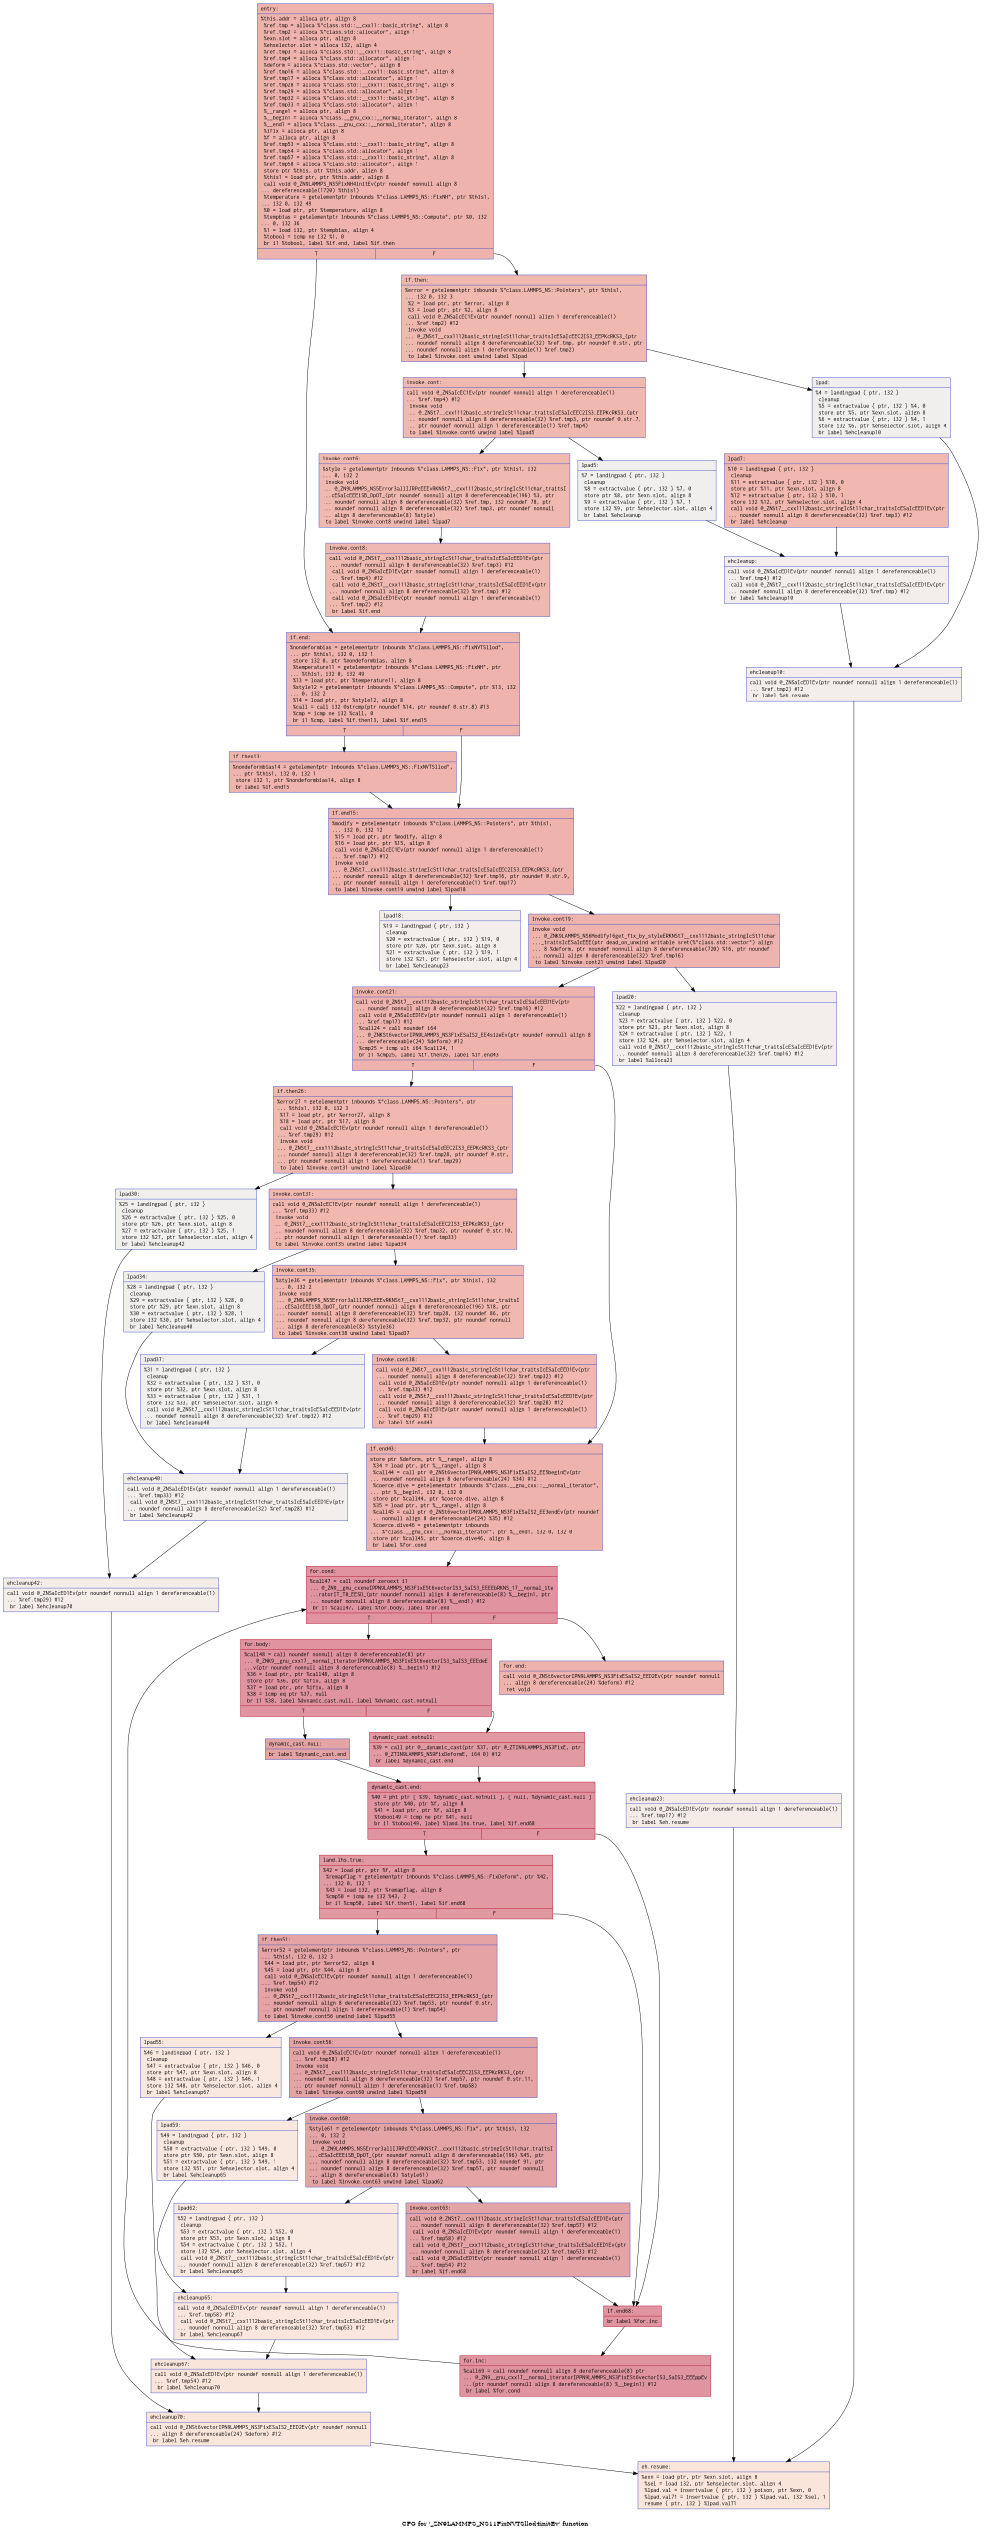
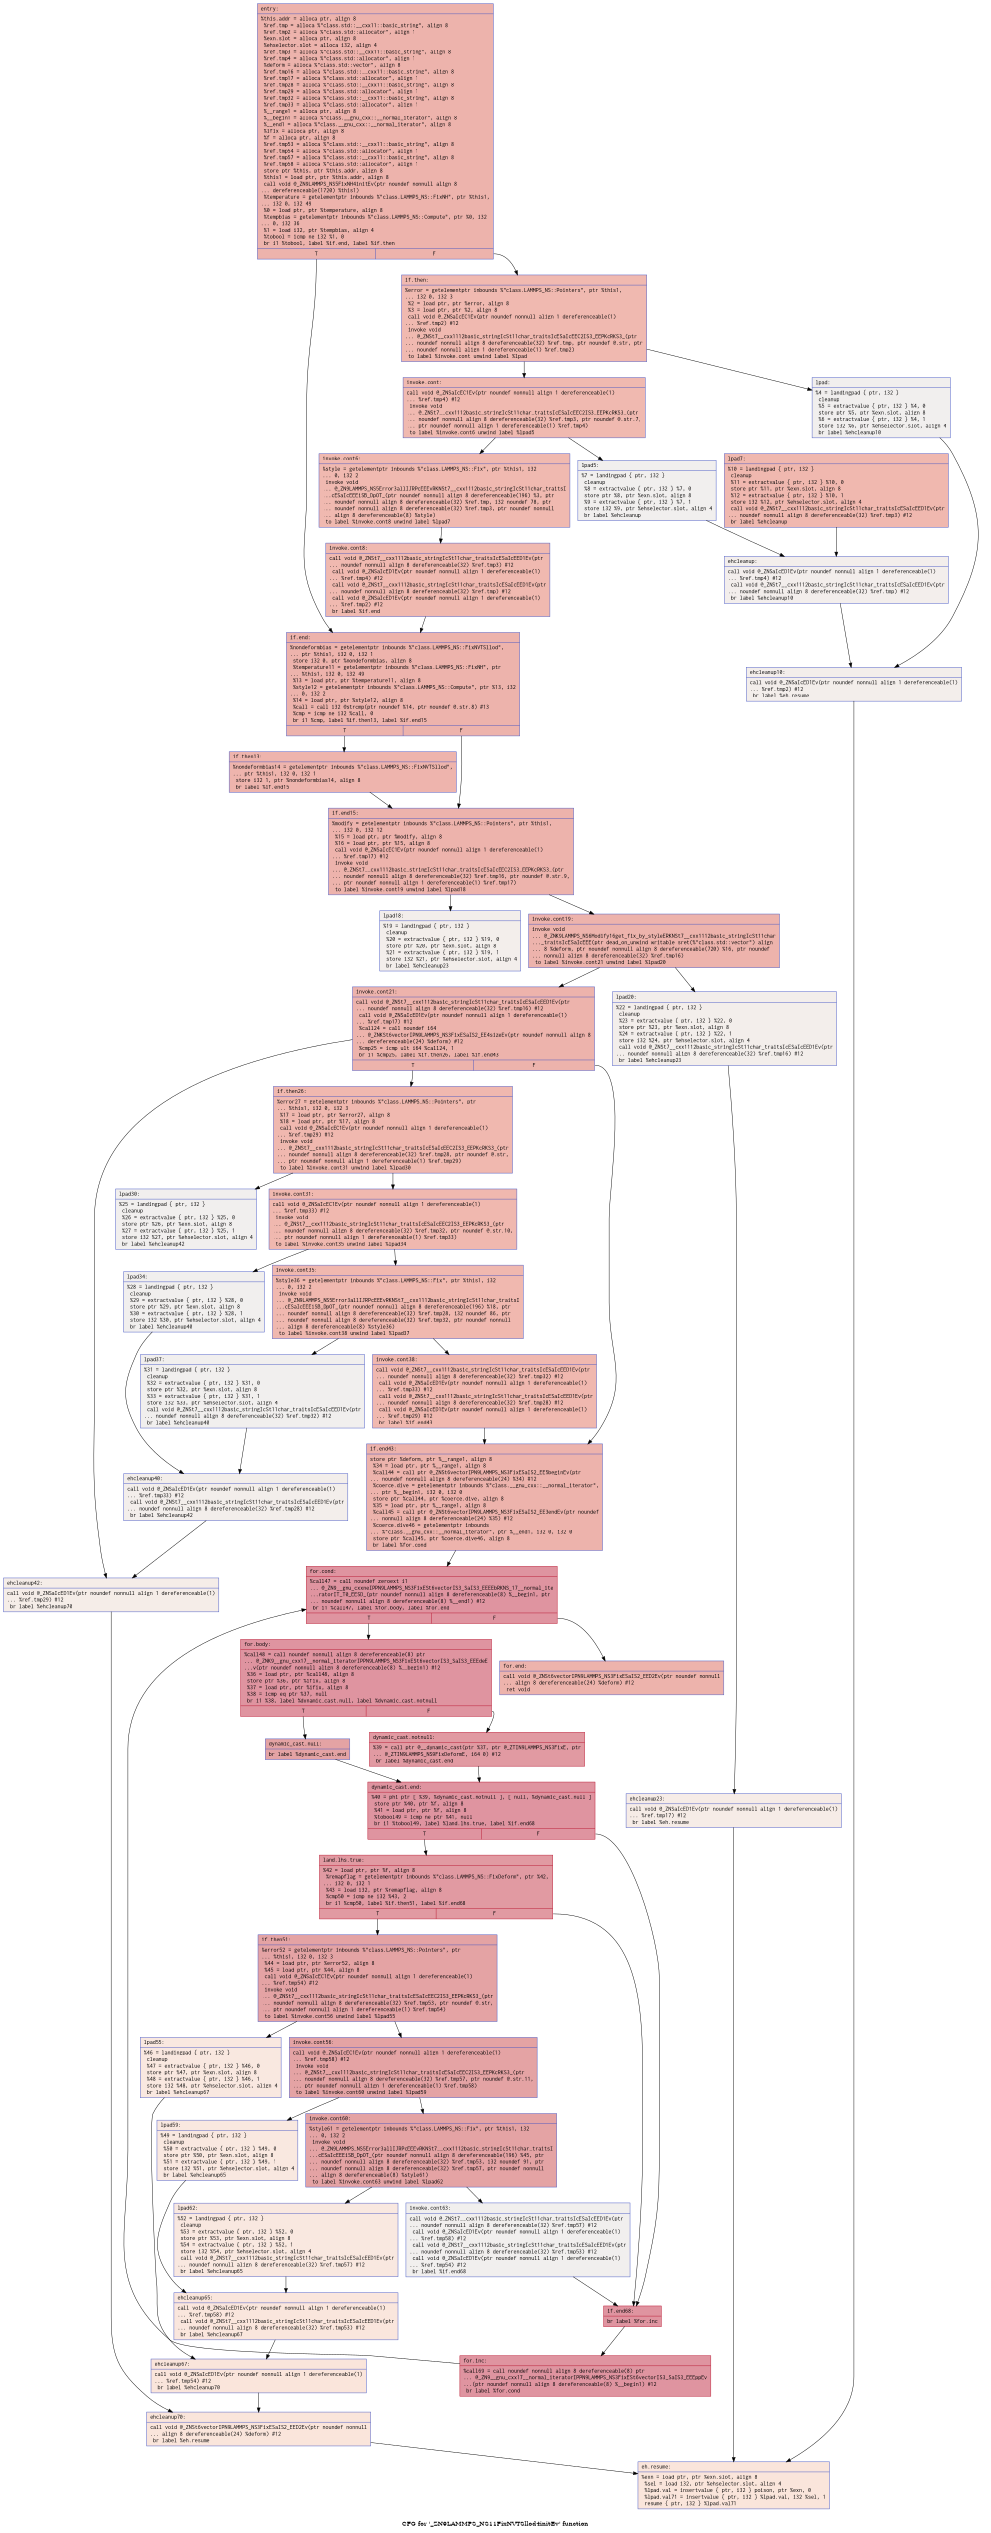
node "lpad20:": text "br label %alloca23" -> "br label %ehcleanup23"
edge "lpad30:" -> "ehcleanup42:": now "invoke.cont21:" -> "ehcleanup42:"
node "invoke.cont63:": fillcolor #c32e3170 -> #e0dbd870
